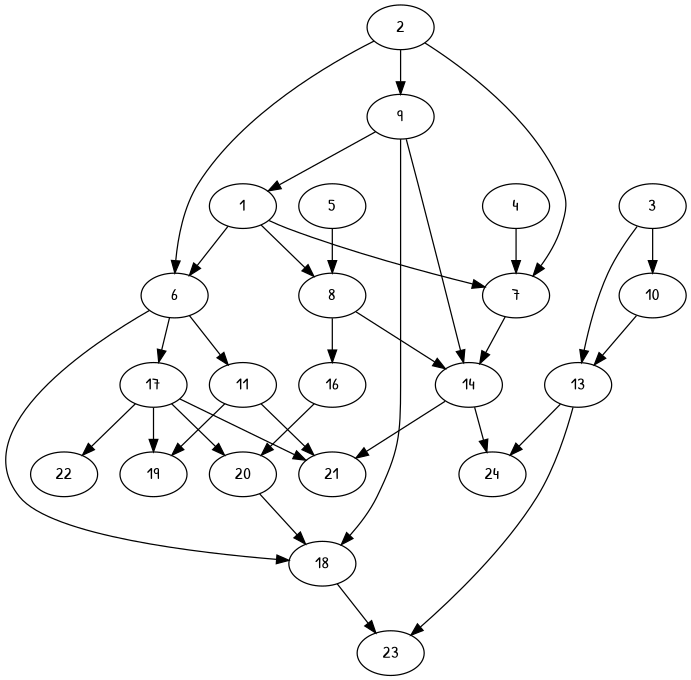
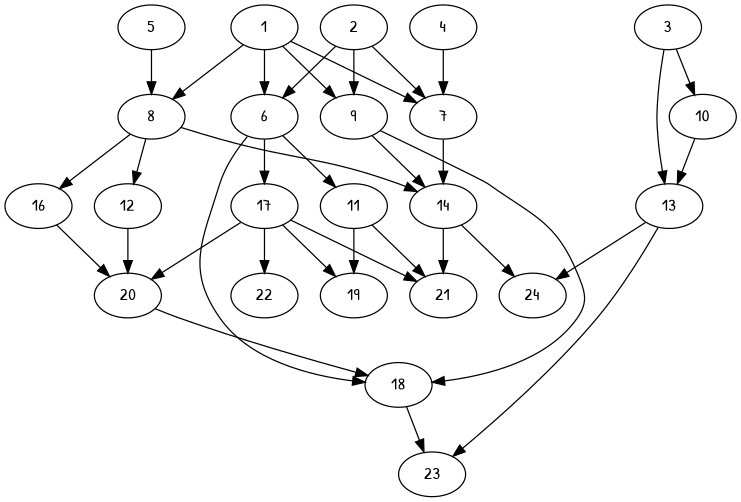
edge "9" -> "1": reversed
node "12": added
